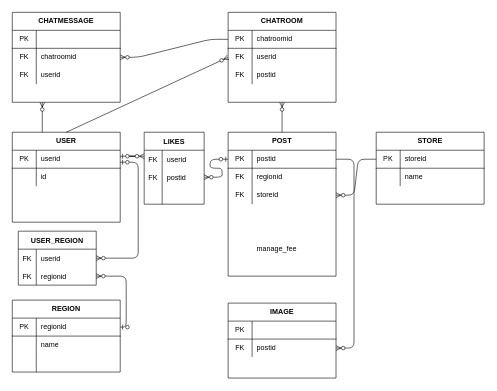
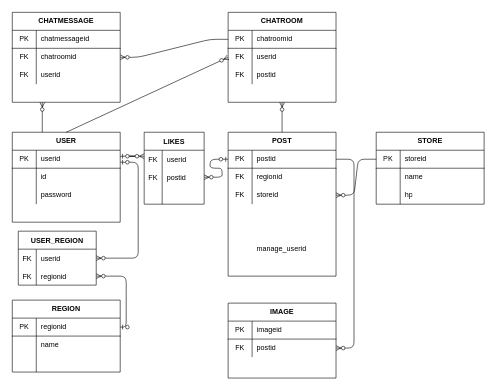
node "chatmessageid": added
node "password": added
node "hp": added
node "manage_fee": label "manage_fee" -> "manage_userid"
node "imageid": added
